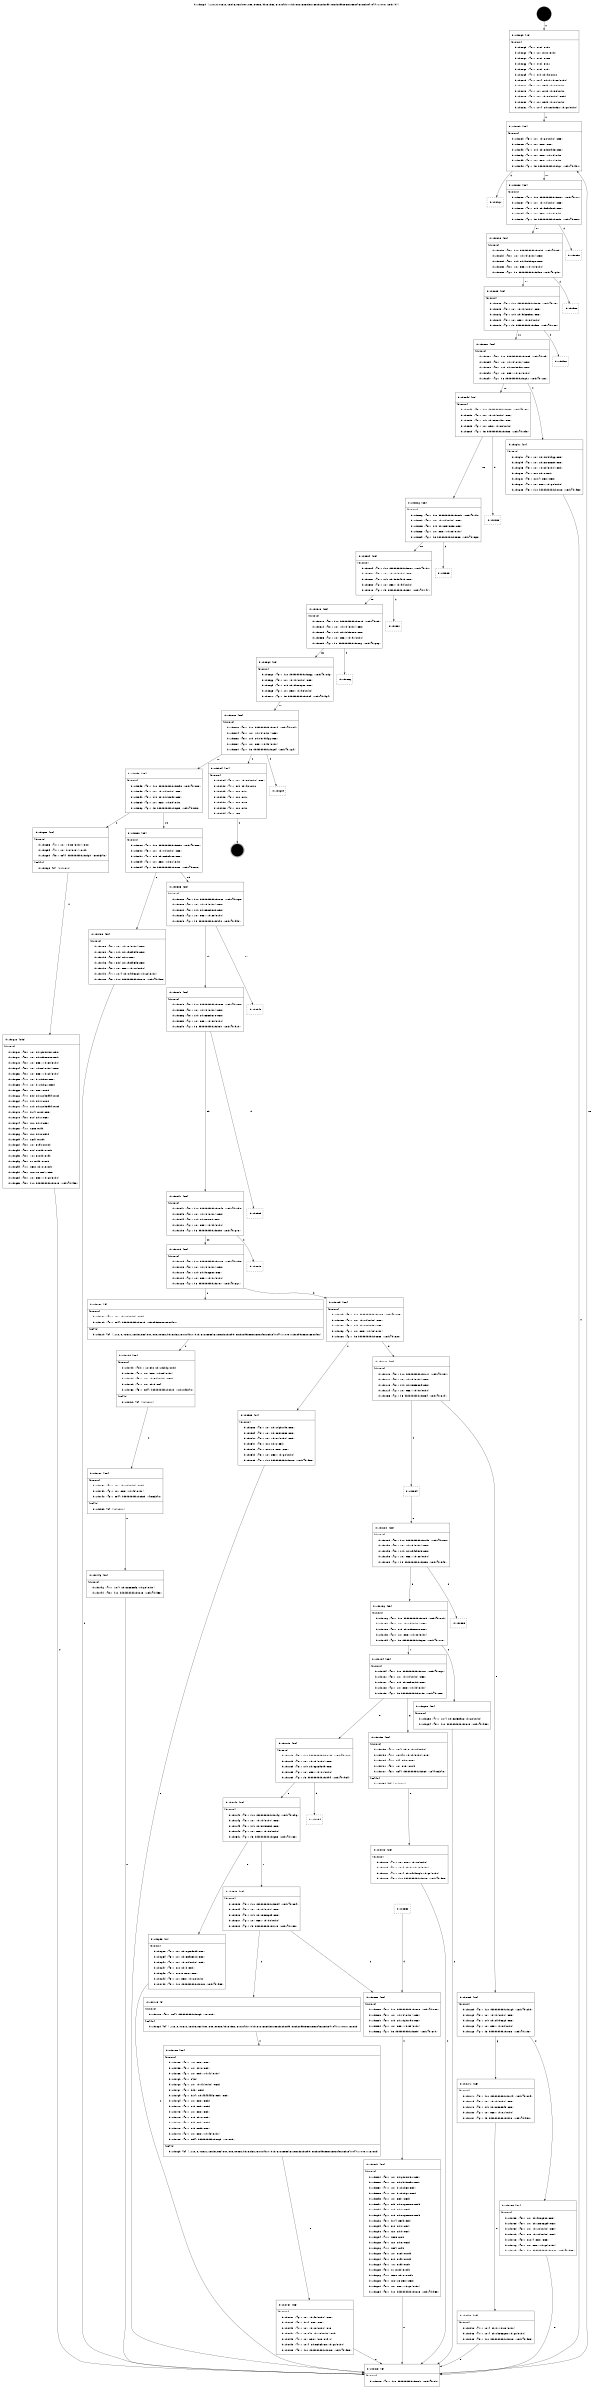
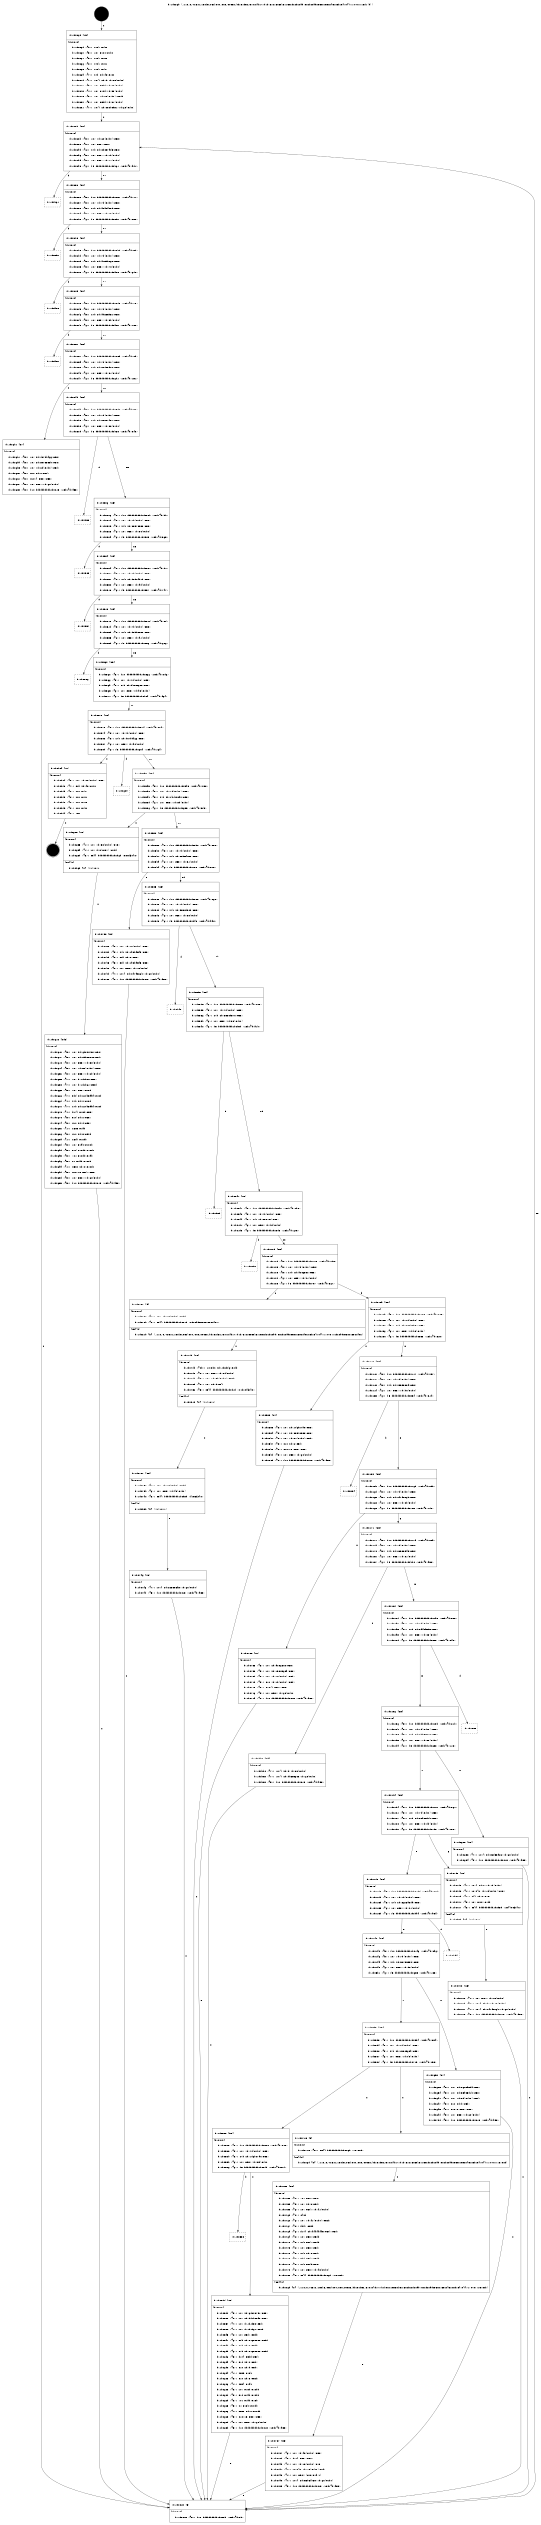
edge "0x4013c5 [25]" -> "0x401bfc": label " 14" -> " 0"
edge "0x401aaf" -> "0x40148d [25]": now "0x401474 [25]" -> "0x40148d [25]"
edge "0x40153c" -> "0x401523 [25]": reversed
